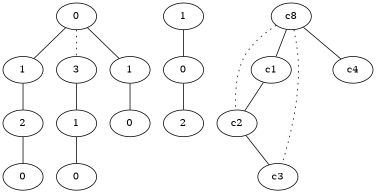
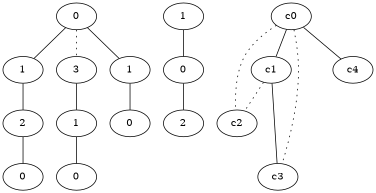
node "c8": label "c8" -> "c0"
edge "c1" -- "c2": style solid -> dotted
edge "c2" -- "c3": now "c1" -- "c3"
